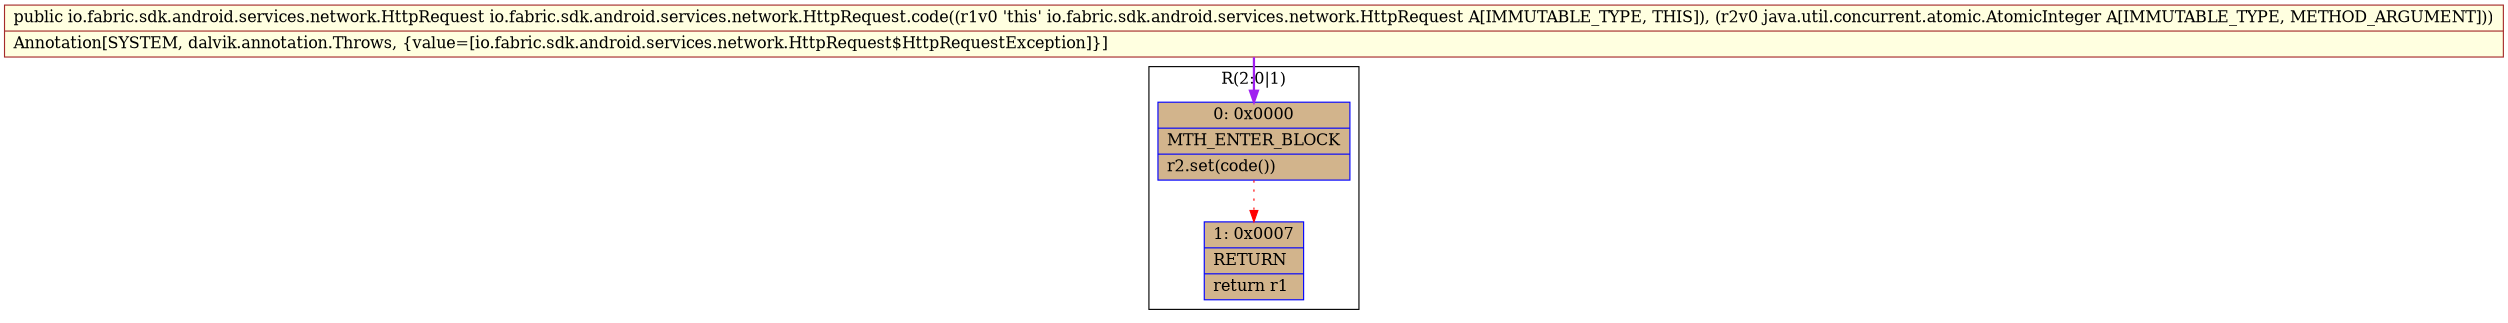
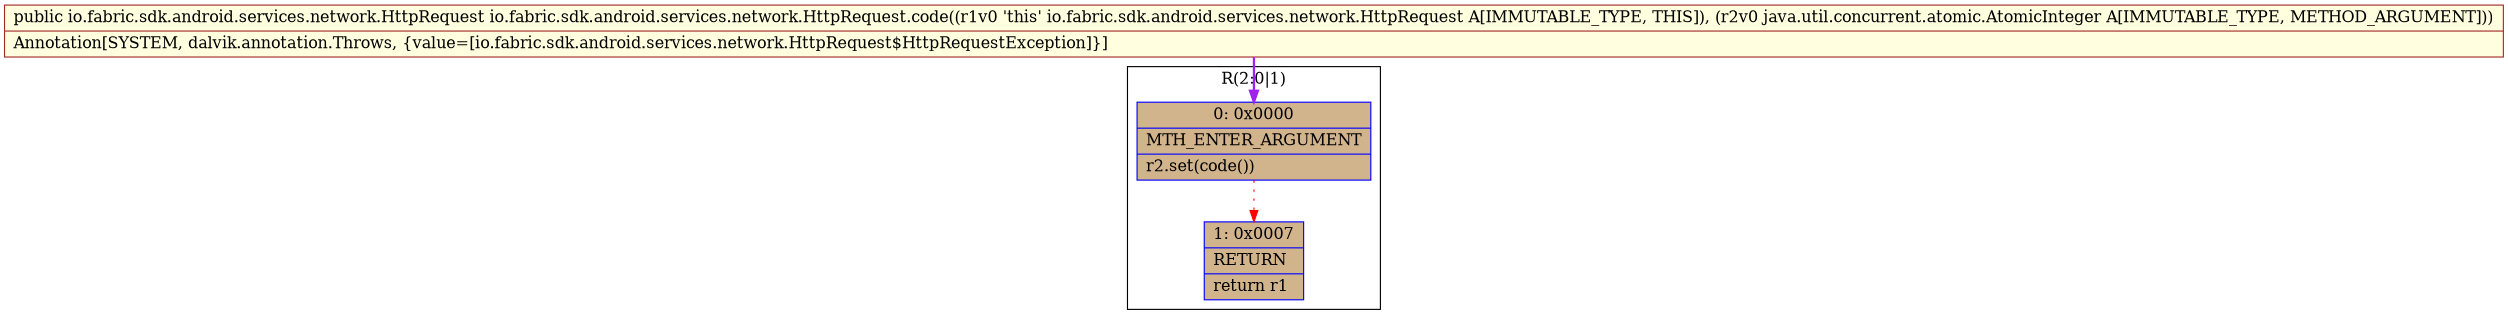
node "0: 0x0000": text "MTH_ENTER_BLOCK" -> "MTH_ENTER_ARGUMENT"
